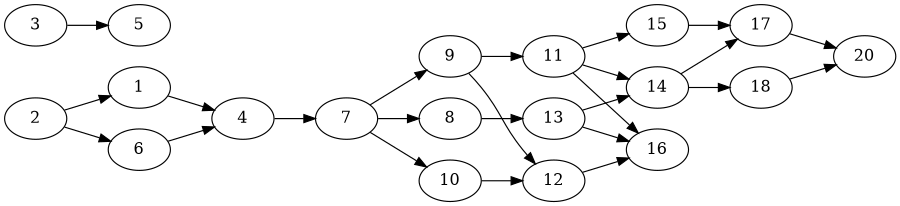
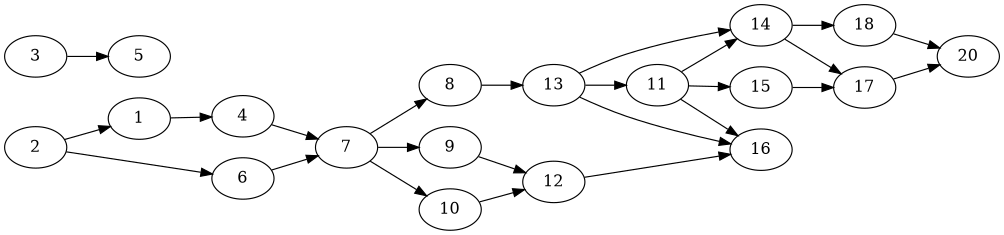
edge "9" -> "11": now "13" -> "11"
edge "6" -> "4": now "6" -> "7"
